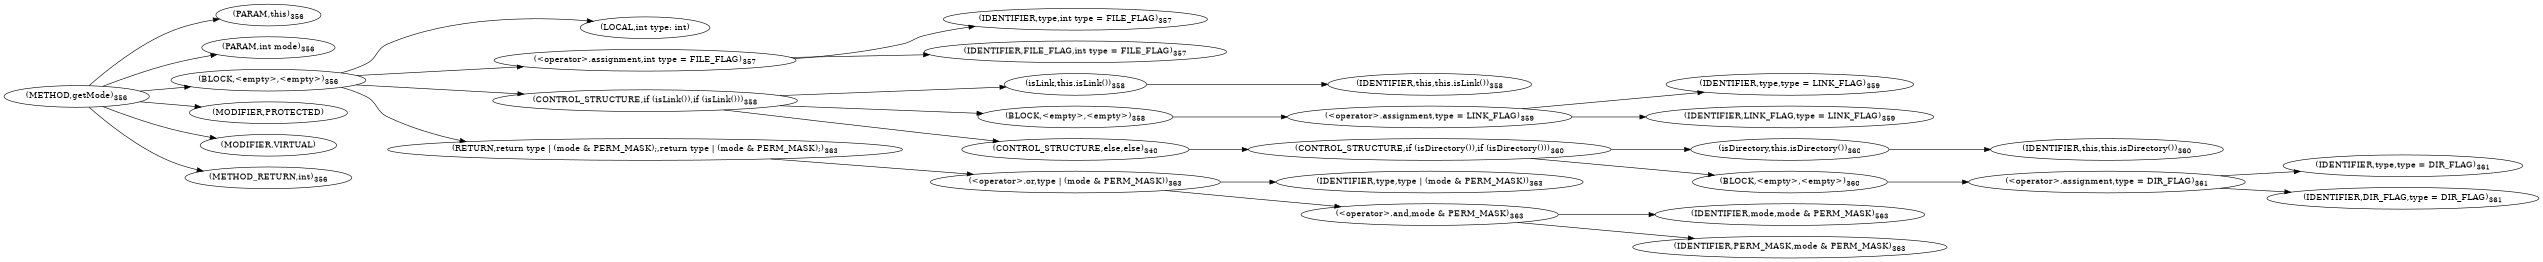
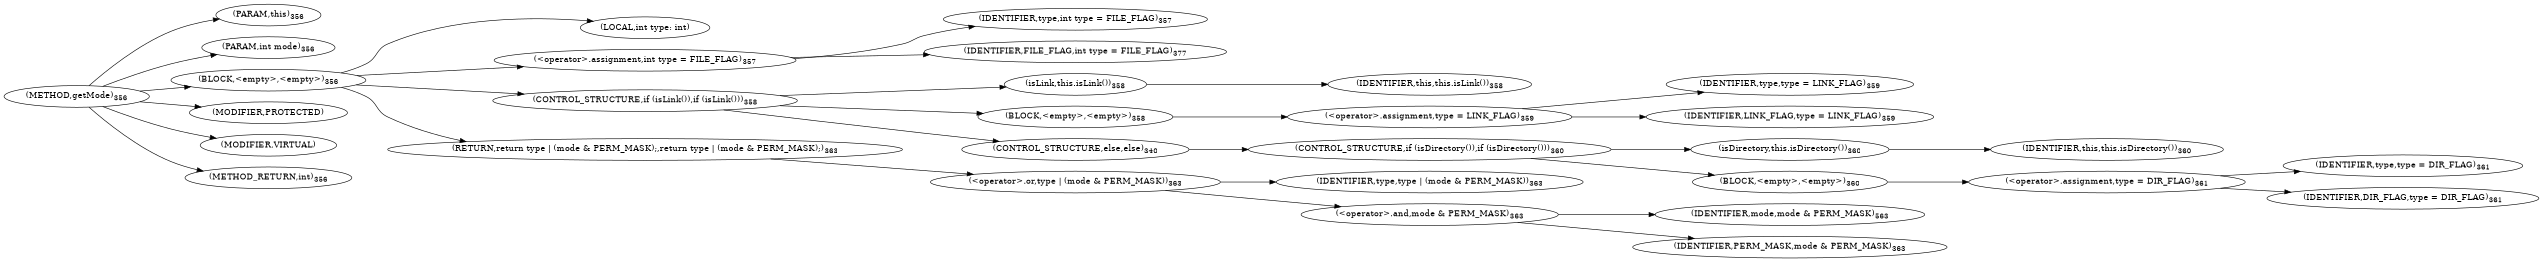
node "(IDENTIFIER,FILE_FLAG,int type = FILE_FLAG)": text "357" -> "377"
